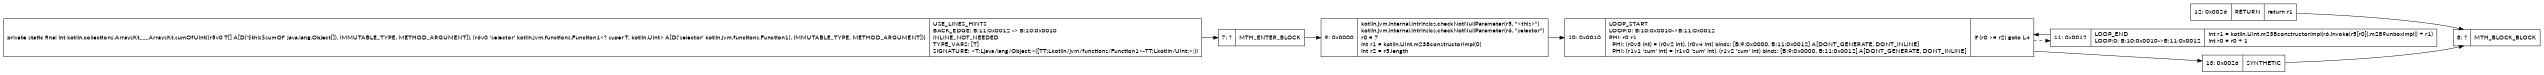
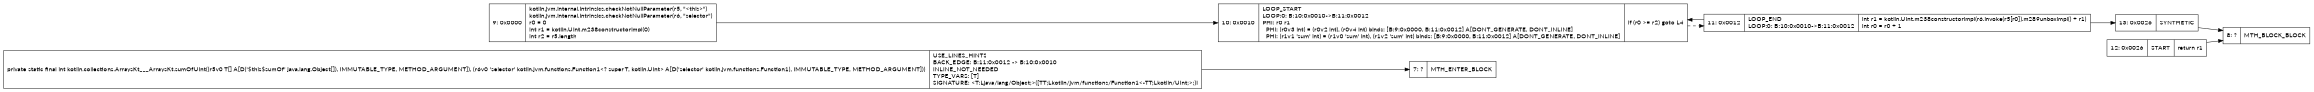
node "12: 0x0026": text "RETURN" -> "START"
node "9: 0x0000": text "r0 = 7" -> "r0 = 0"
edge "7: ?" -> "9: 0x0000": removed
edge "10: 0x0010" -> "13: 0x0026": now "11: 0x0012" -> "13: 0x0026"
